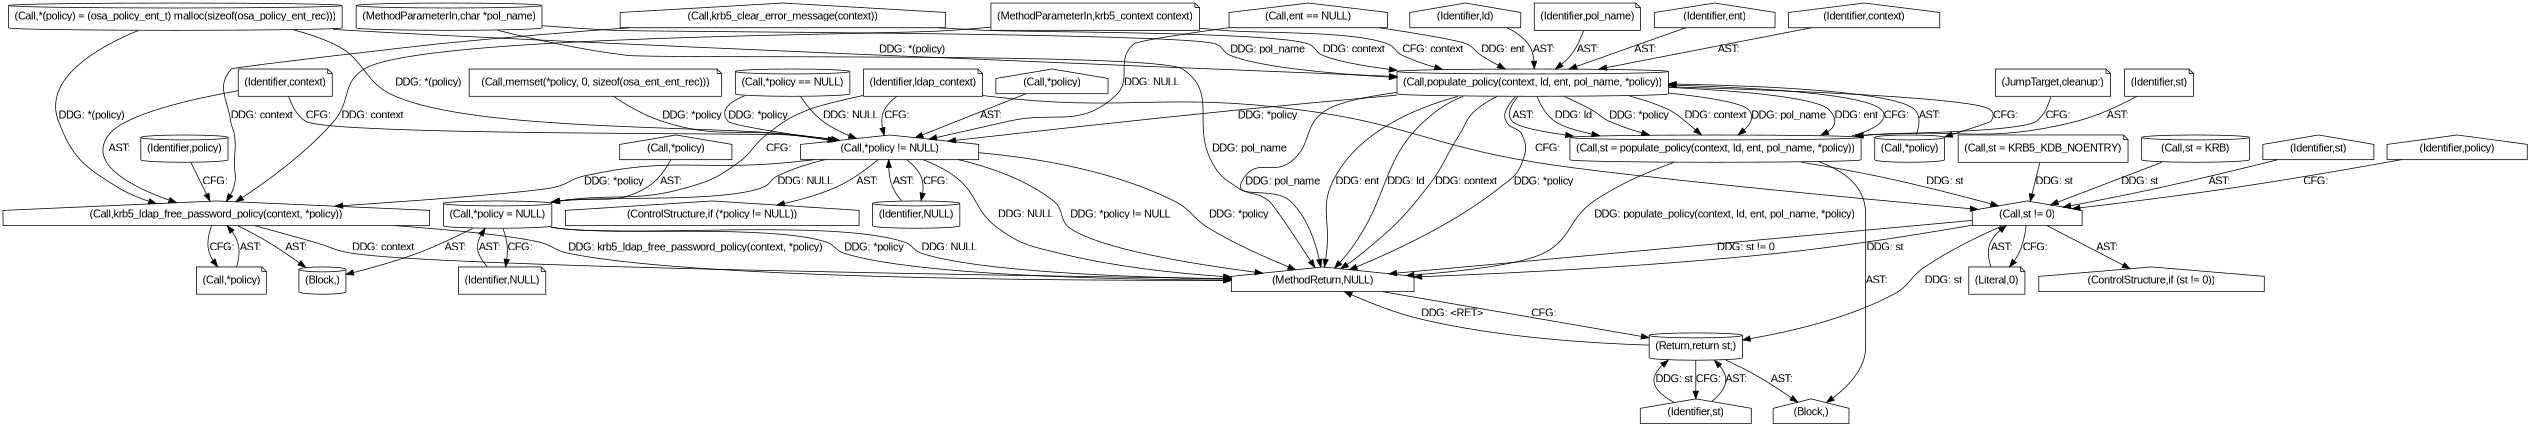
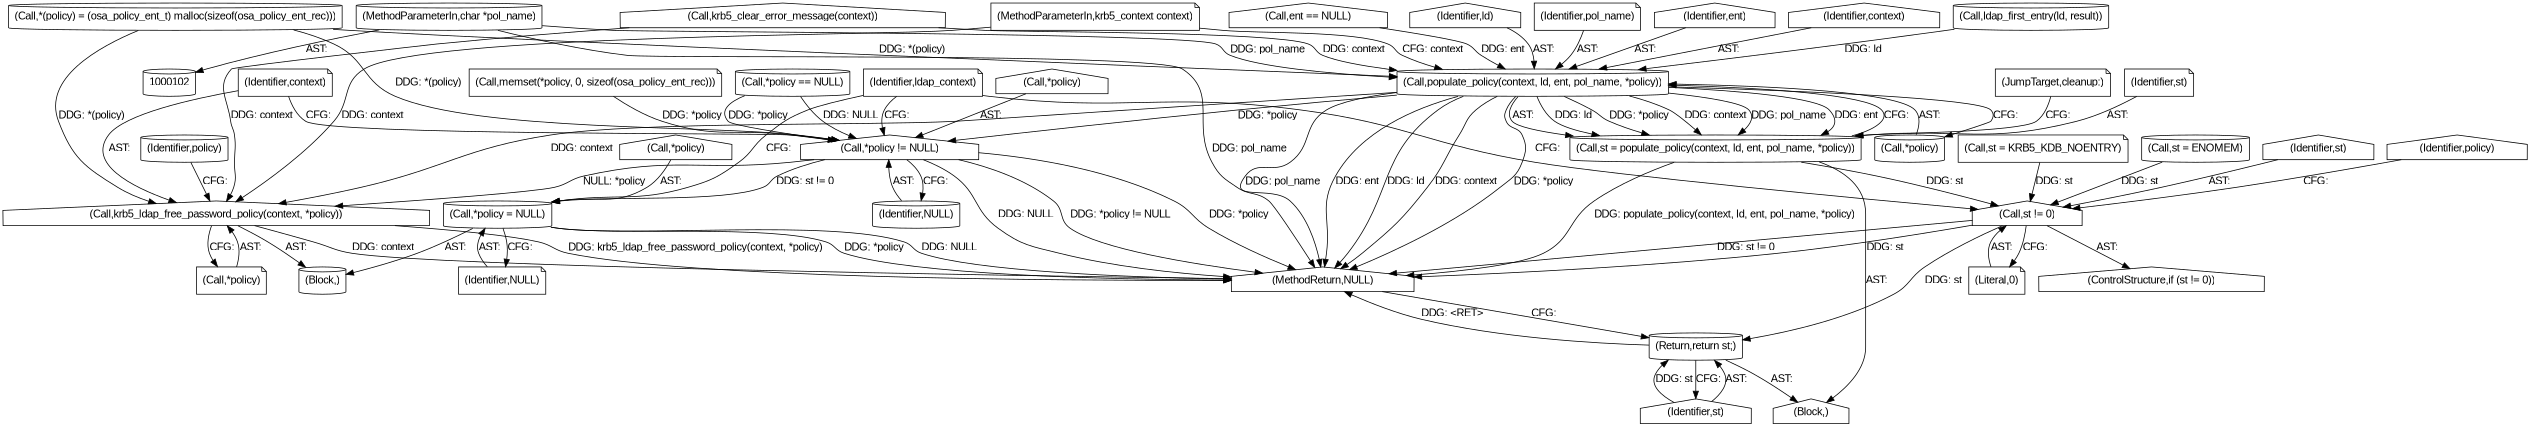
node "(Call,ldap_first_entry(ld, result))": added
node "1000102": added
node "(Call,memset(*policy, 0, sizeof(osa_ent_ent_rec)))": label "(Call,memset(*policy, 0, sizeof(osa_ent_ent_rec)))" -> "(Call,memset(*policy, 0, sizeof(osa_policy_ent_rec)))"
edge "(Call,ent == NULL)" -> "(Call,*policy != NULL)": removed, label "DDG: NULL"
edge "(Call,populate_policy(context, ld, ent, pol_name, *policy))" -> "(Call,krb5_ldap_free_password_policy(context, *policy))": added, label "DDG: context"
node "(Call,st = KRB)": label "(Call,st = KRB)" -> "(Call,st = ENOMEM)"
edge "(Call,*policy != NULL)" -> "(Call,krb5_ldap_free_password_policy(context, *policy))": label "DDG: *policy" -> "NULL: *policy"
edge "(Call,*policy != NULL)" -> "(Call,*policy = NULL)": label "DDG: NULL" -> "DDG: st != 0"
node "(ControlStructure,if (*policy != NULL))": removed
